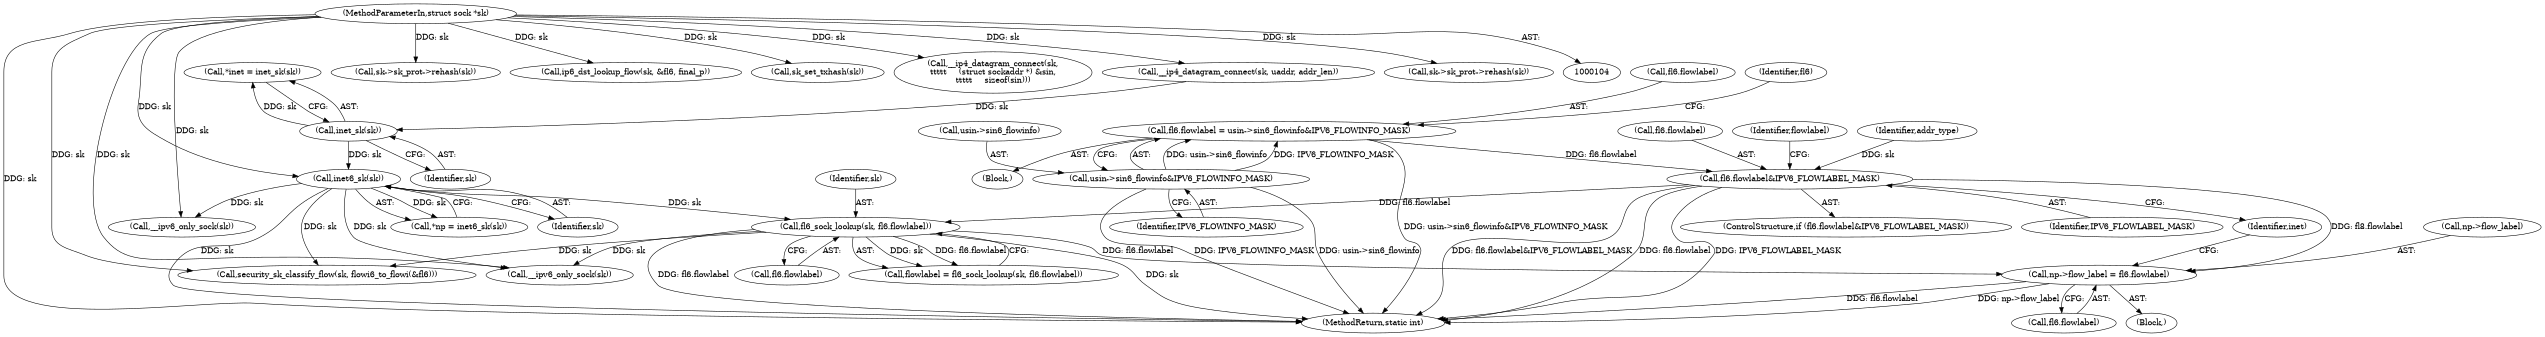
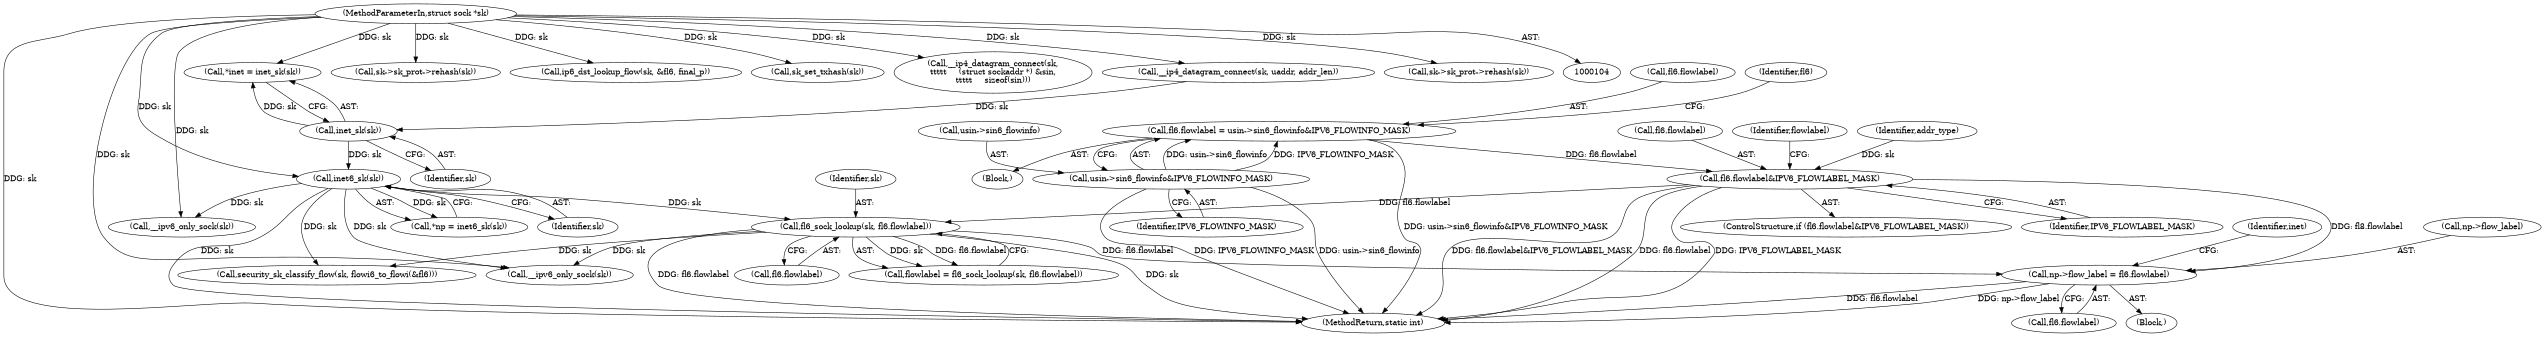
edge "(MethodParameterIn,struct sock *sk)" -> "(Call,security_sk_classify_flow(sk, flowi6_to_flowi(&fl6)))": now "(MethodParameterIn,struct sock *sk)" -> "(Call,*inet = inet_sk(sk))"
edge "(Call,fl6.flowlabel&IPV6_FLOWLABEL_MASK)" -> "(Identifier,inet)": now "(Call,fl6.flowlabel&IPV6_FLOWLABEL_MASK)" -> "(Identifier,IPV6_FLOWLABEL_MASK)"
